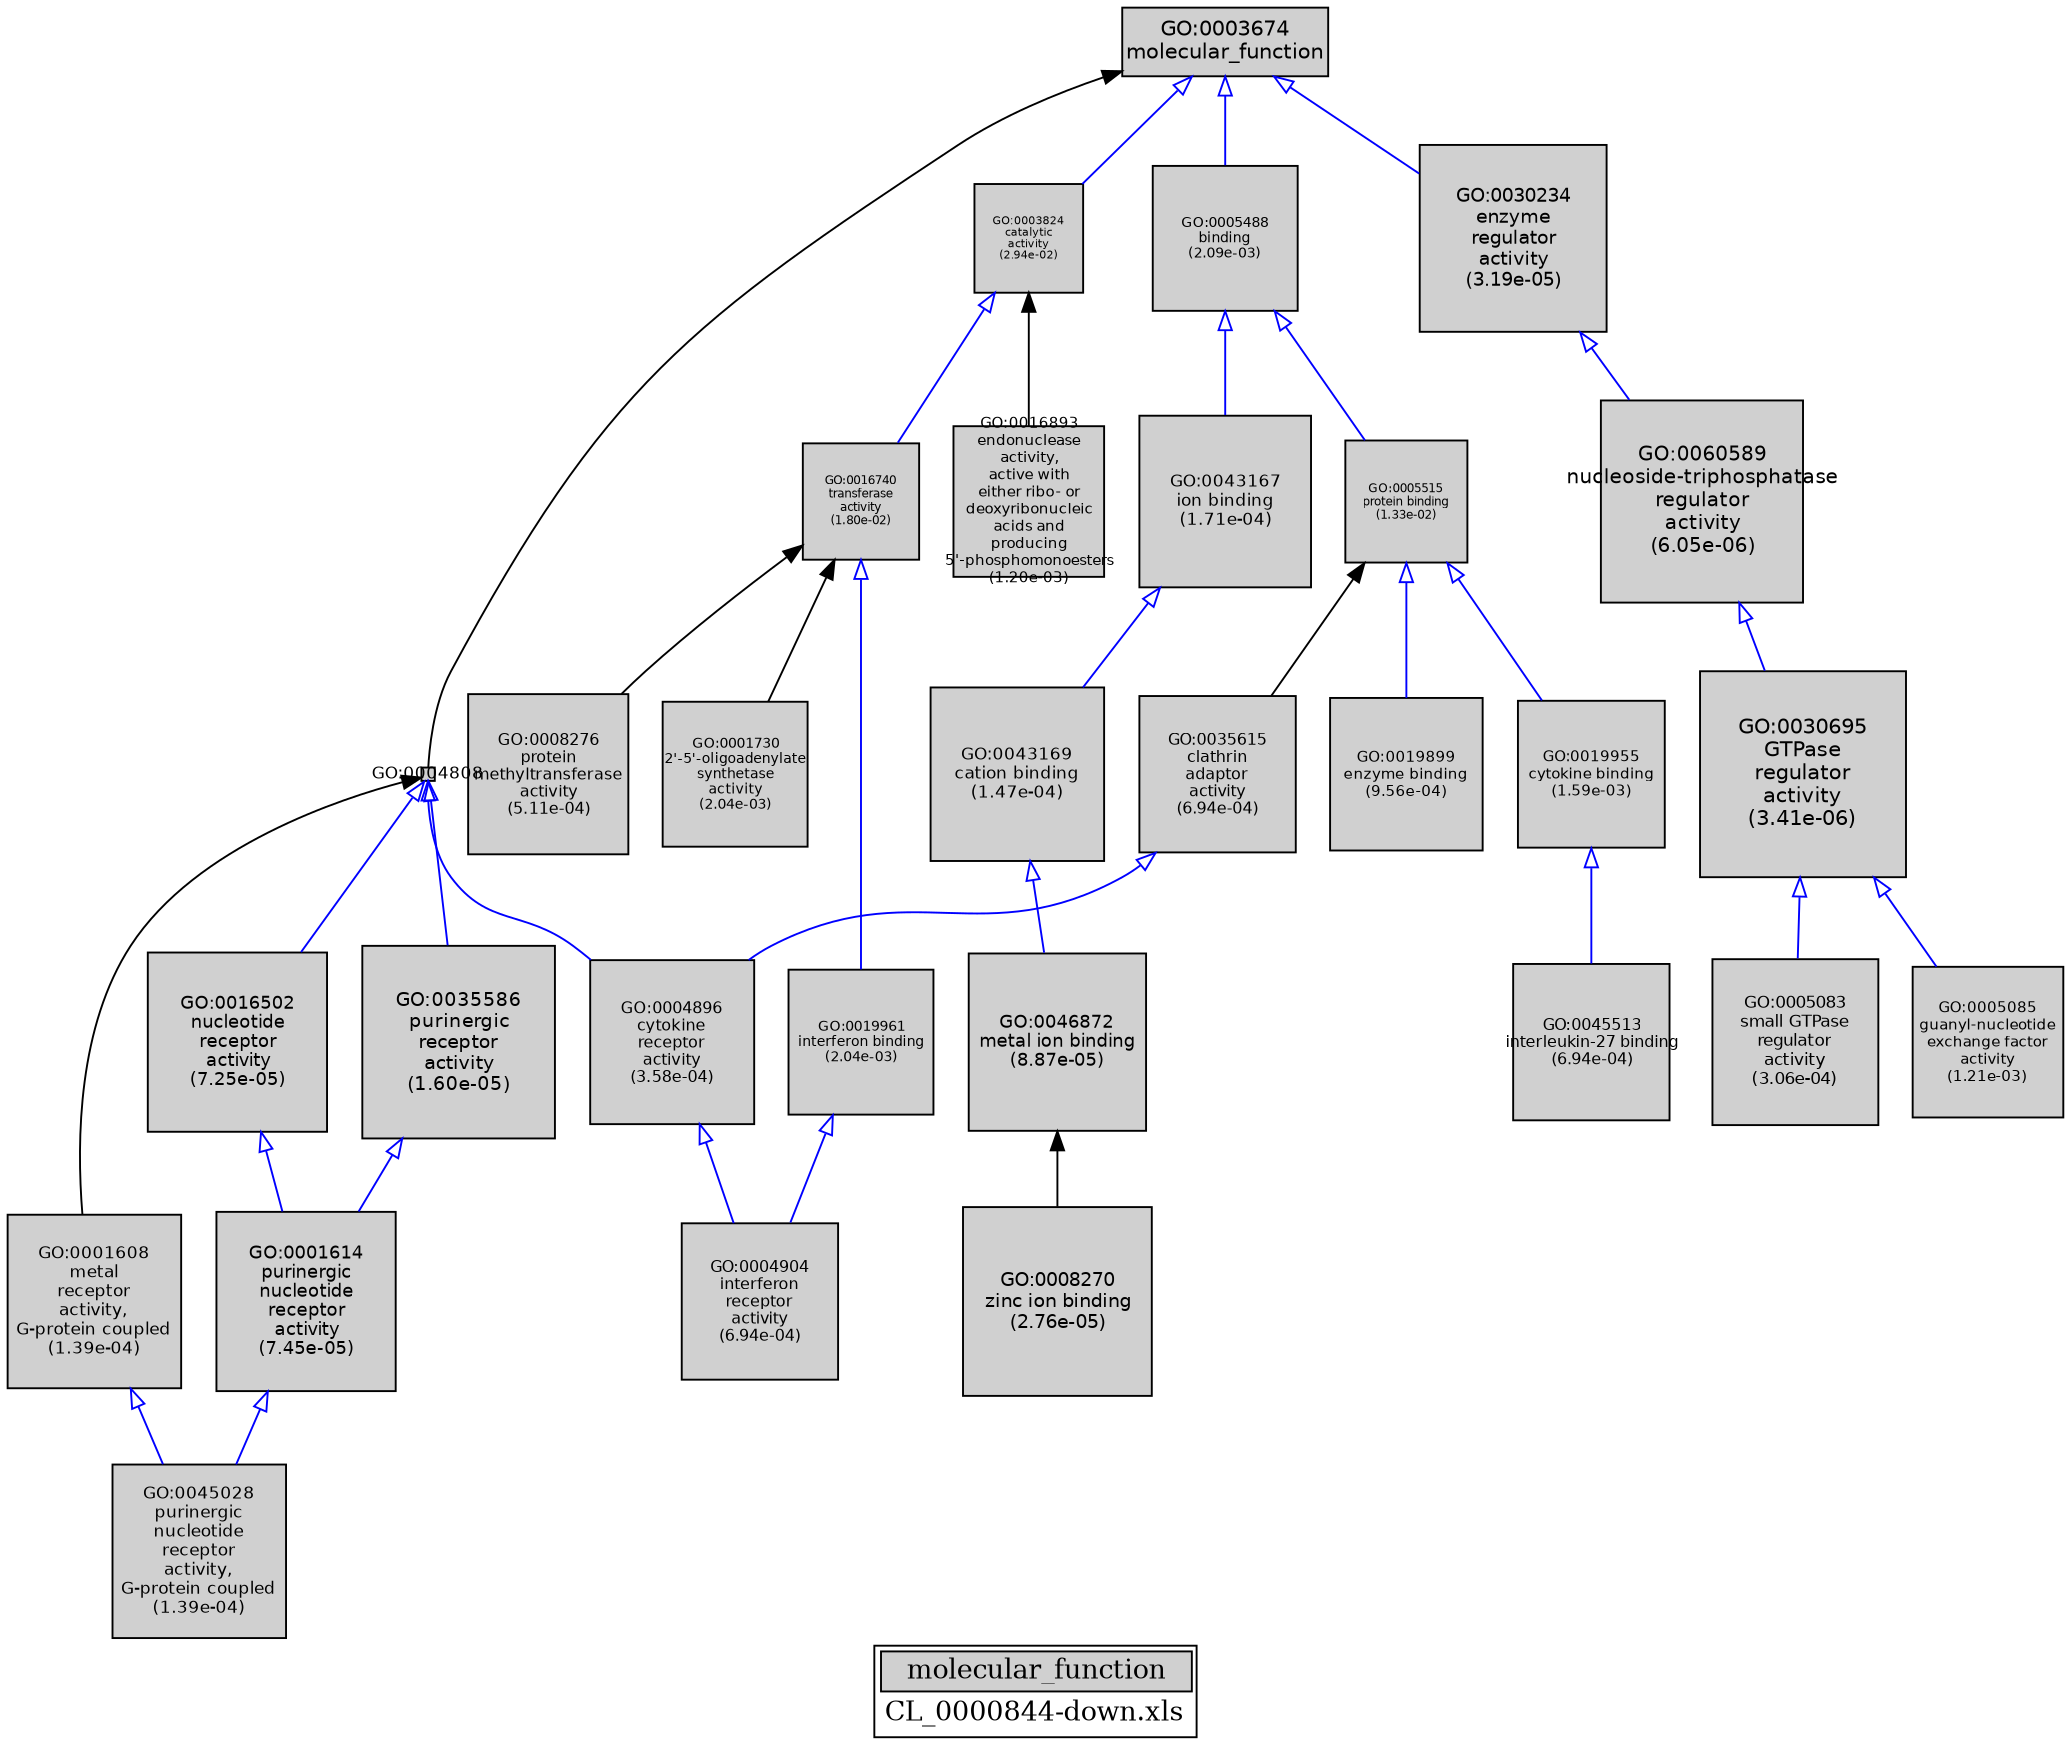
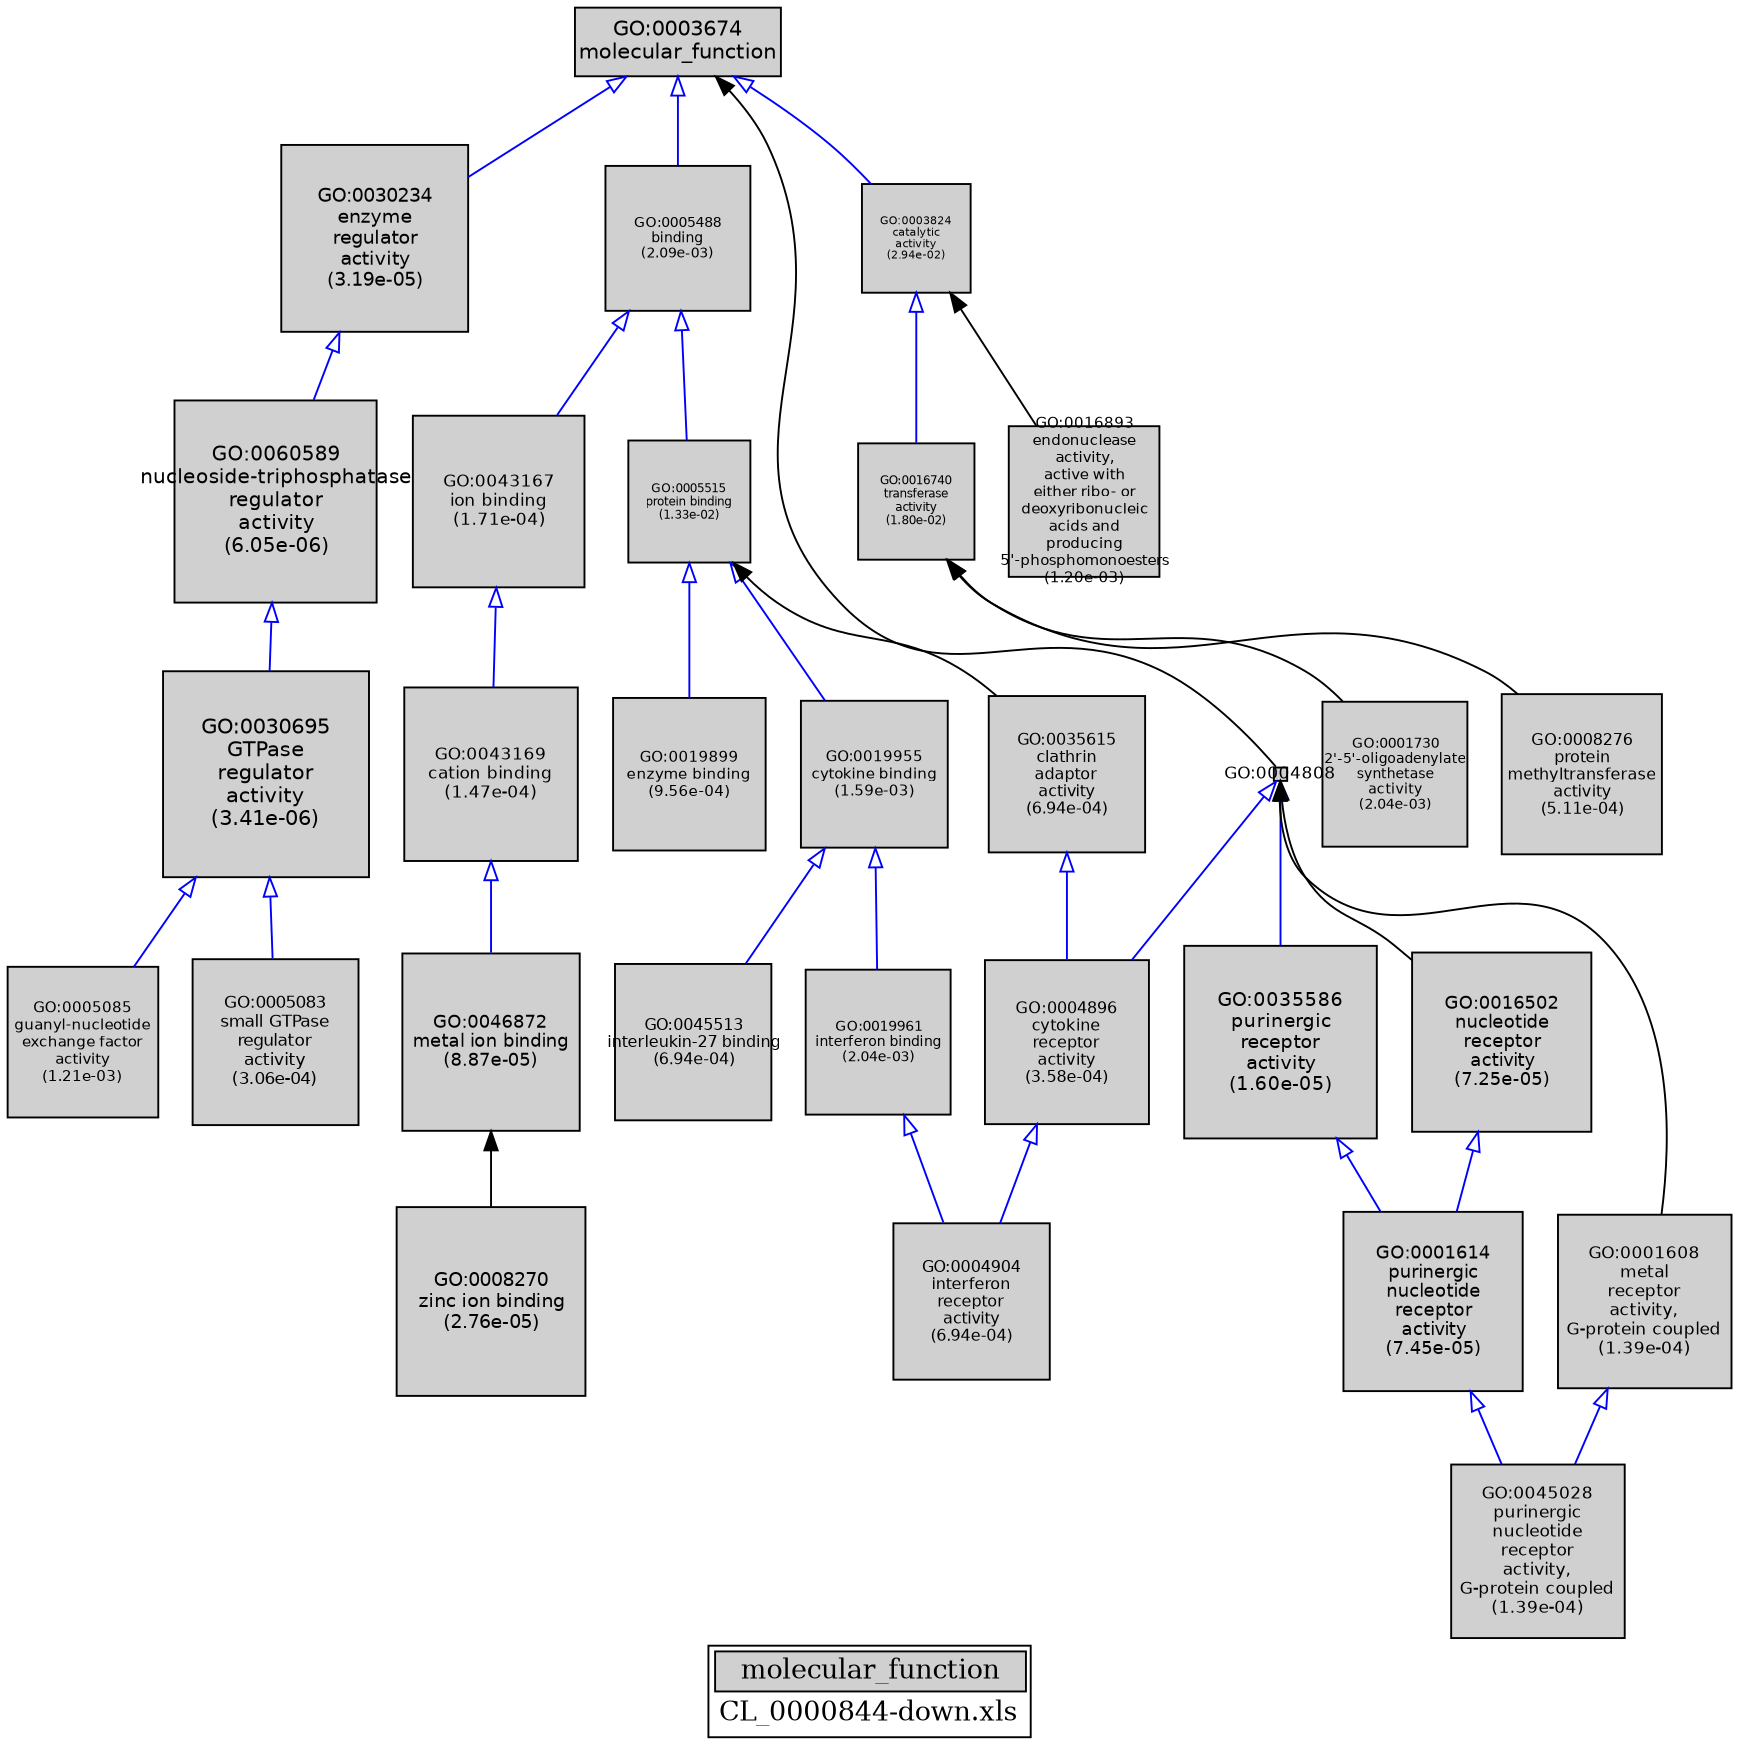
edge "GO:0019961" -> "GO:0016740": now "GO:0019961" -> "GO:0019955"
edge "GO:0016502" -> "GO:0004808": color blue -> black
